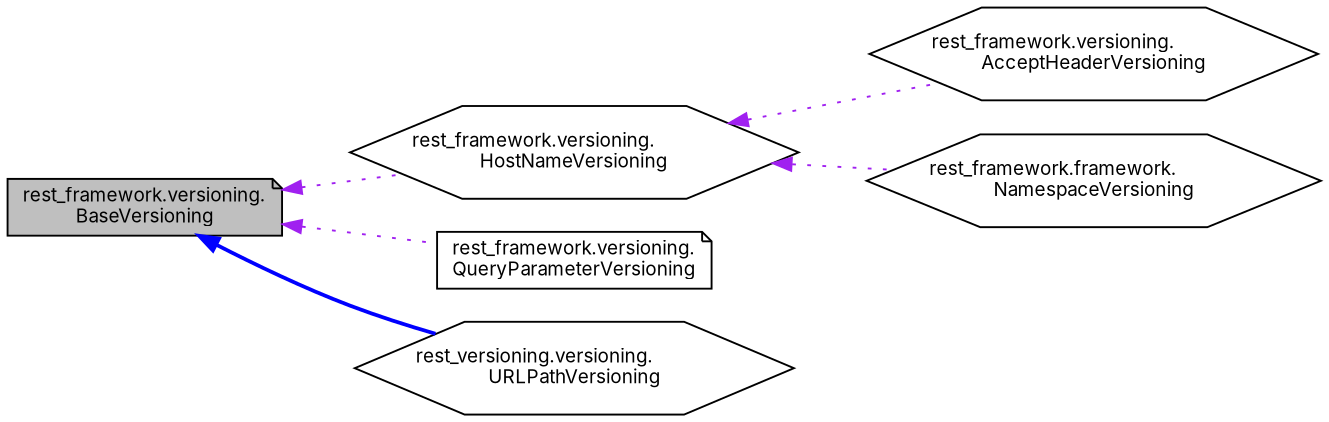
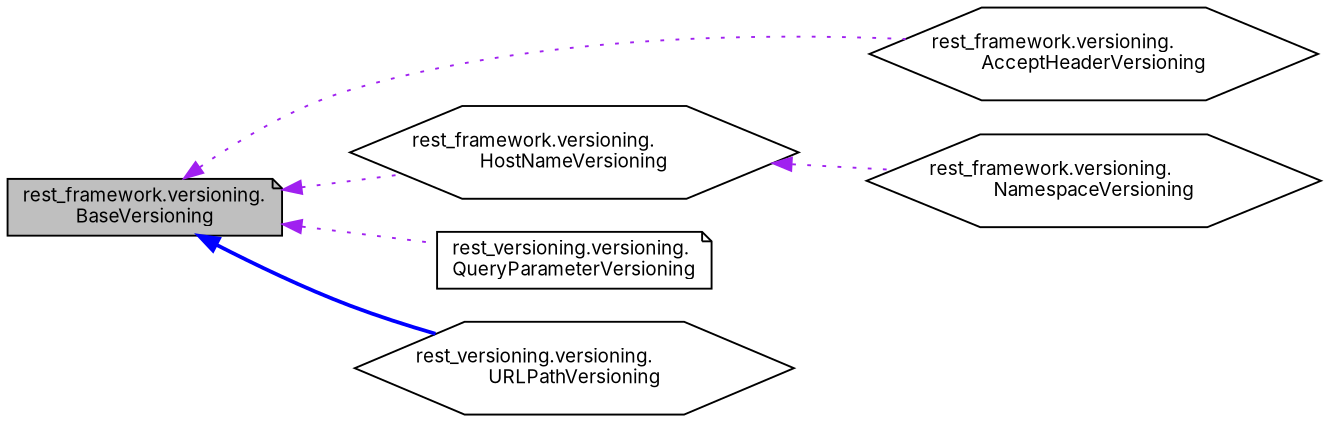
edge "rest_framework.versioning. AcceptHeaderVersioning" -> "rest_framework.versioning. HostNameVersioning": now "rest_framework.versioning. AcceptHeaderVersioning" -> "rest_framework.versioning. BaseVersioning"
node "rest_framework.framework. NamespaceVersioning": label "rest_framework.framework. NamespaceVersioning" -> "rest_framework.versioning. NamespaceVersioning"
node "rest_framework.versioning. QueryParameterVersioning": label "rest_framework.versioning. QueryParameterVersioning" -> "rest_versioning.versioning. QueryParameterVersioning"
